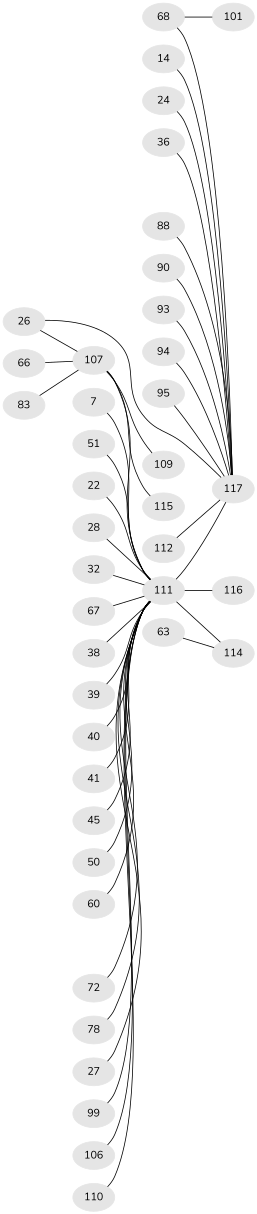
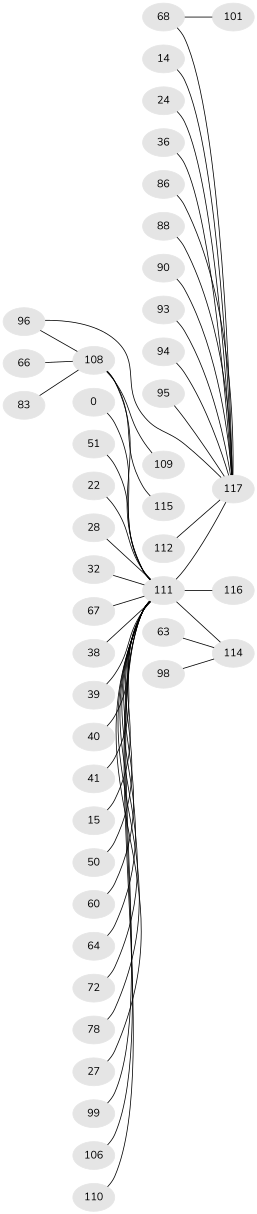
node "86": added
node "26": label "26" -> "96"
node "107": label "107" -> "108"
node "7": label "7" -> "0"
node "98": added
node "45": label "45" -> "15"
node "64": added
